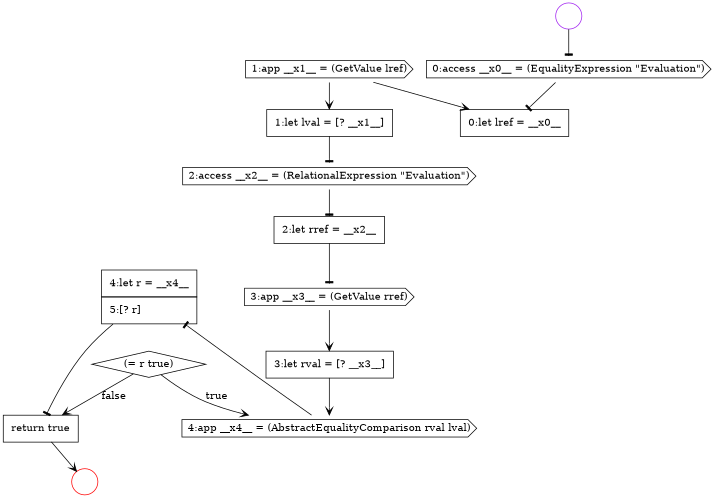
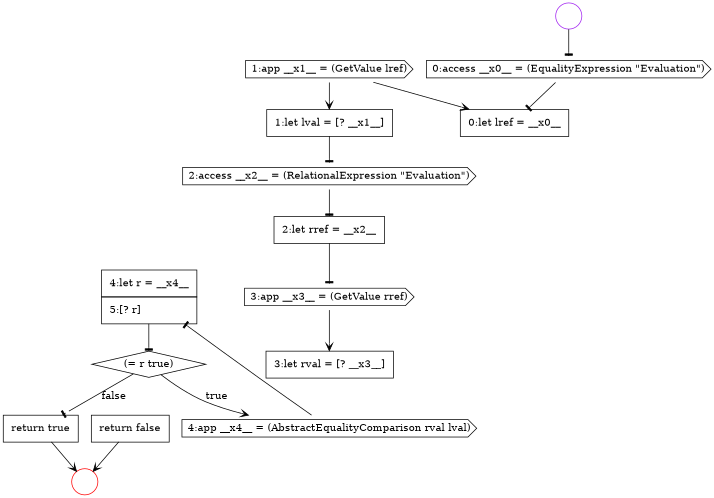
edge "4:let r = __x4__" -> "return true": now "4:let r = __x4__" -> "(= r true)"
edge "(= r true)" -> "return true": arrowhead vee -> tee
edge "3:let rval = [? __x3__]" -> "4:app __x4__ = (AbstractEqualityComparison rval lval)": removed
node "return false": added
